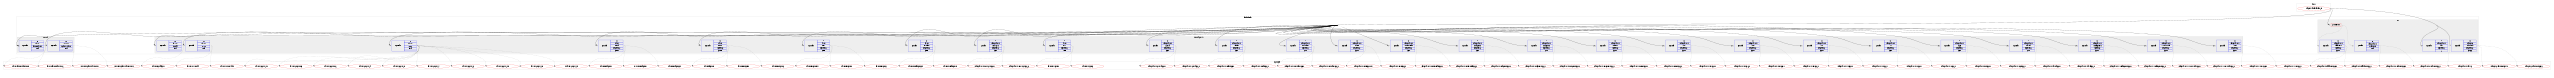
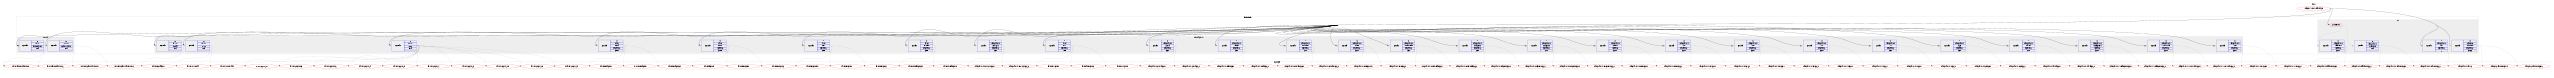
node "kde-apps/khelpcenter-19.04.3": label "kde-apps/khelpcenter-19.04.3" -> "kde-apps/kwindowsystem-19.04.3"
node "dev-libs/xapian-1.4.10": label "dev-libs/xapian-1.4.10" -> "kio-libs/xapian-1.4.10"
node "dev-qt/qtxml-5.12.5": label "dev-qt/qtxml-5.12.5" -> "dev-qt/desktop-5.12.5"
node "dev-qt/qtxml-5.12.3": added
node "kde-frameworks/kcompletion-5.60.0": label "kde-frameworks/kcompletion-5.60.0" -> "libs-frameworks/kcompletion-5.60.0"
node "kde-frameworks/kconfigwidgets-5.60.0": label "kde-frameworks/kconfigwidgets-5.60.0" -> "kio-frameworks/kconfigwidgets-5.60.0"
node "kde-frameworks/icons-5.60.0": label "kde-frameworks/icons-5.60.0" -> "kde-frameworks/kparts-5.60.0"
